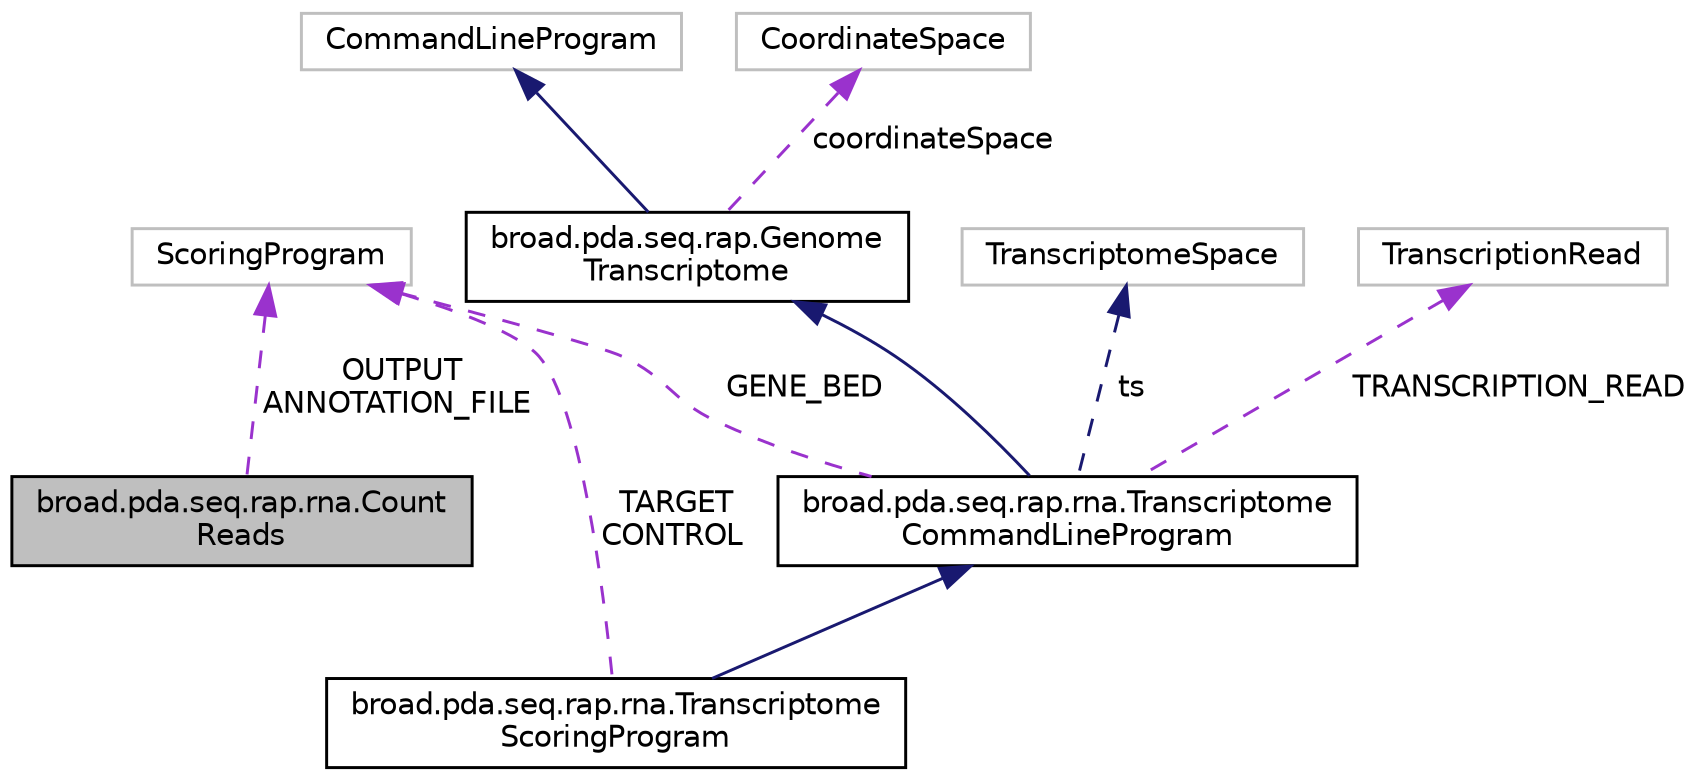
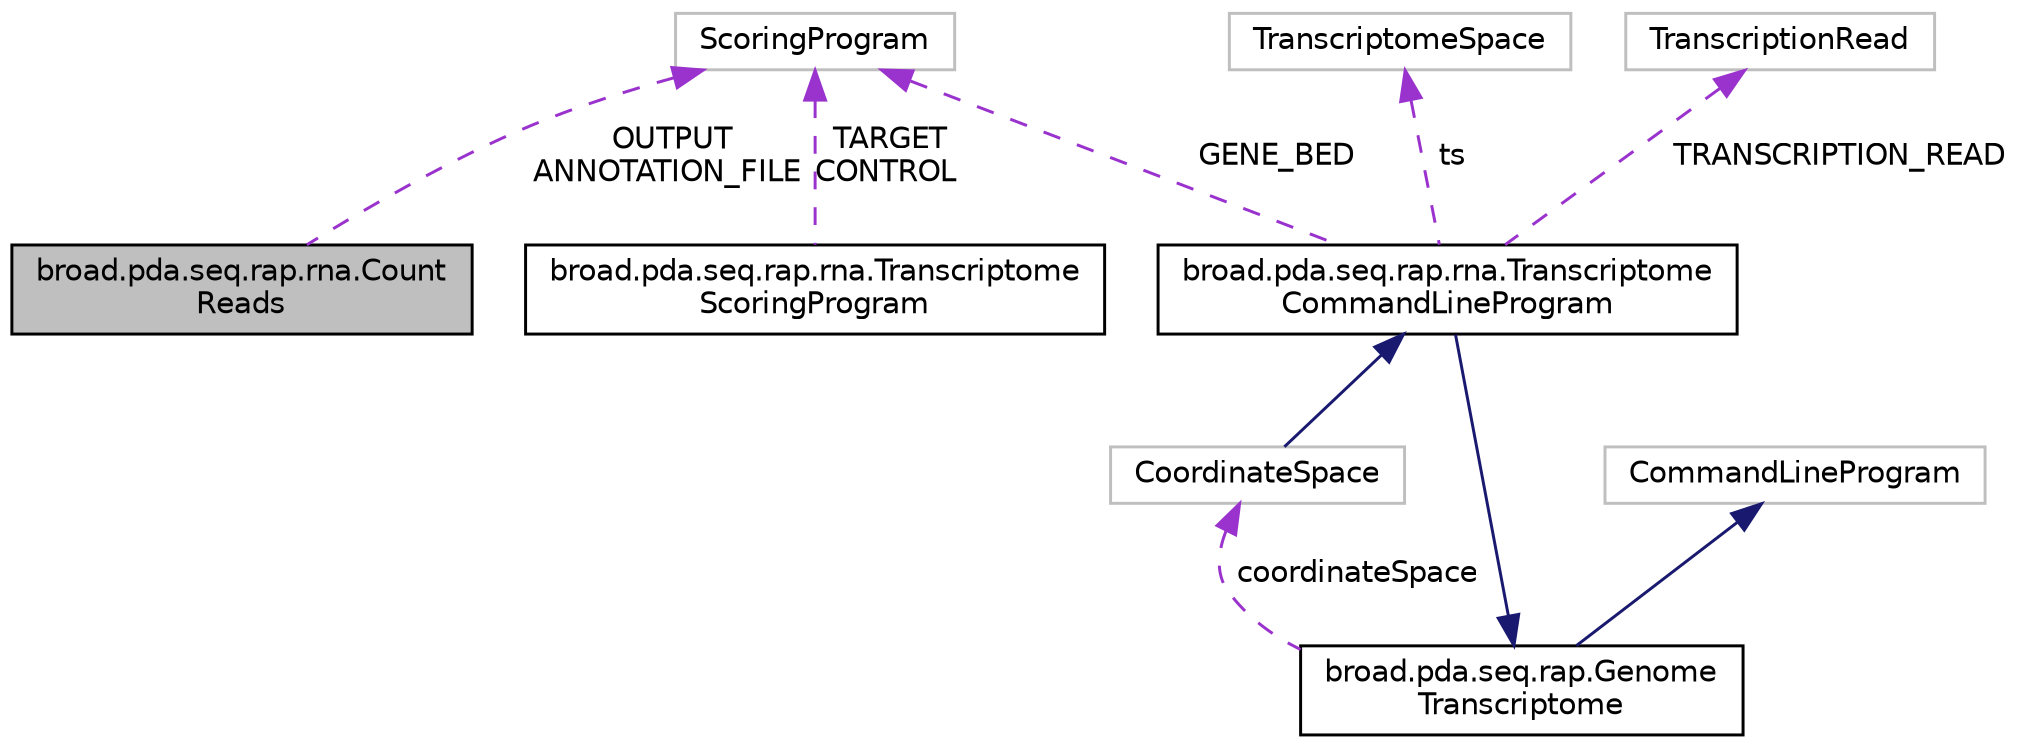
edge "broad.pda.seq.rap.rna.Transcriptome CommandLineProgram" -> "TranscriptomeSpace": color midnightblue -> darkorchid3
edge "broad.pda.seq.rap.rna.Transcriptome ScoringProgram" -> "broad.pda.seq.rap.rna.Transcriptome CommandLineProgram": now "CoordinateSpace" -> "broad.pda.seq.rap.rna.Transcriptome CommandLineProgram"
